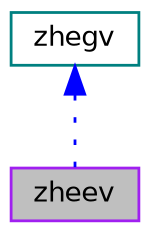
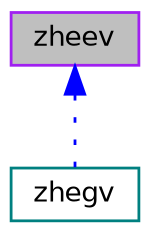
edge "zheev" -> "zhegv": reversed
